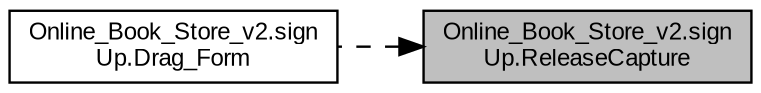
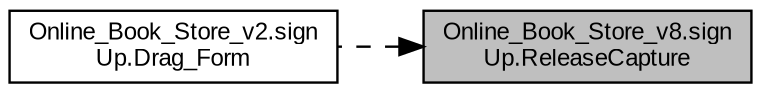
node "Online_Book_Store_v2.sign Up.ReleaseCapture": label "Online_Book_Store_v2.sign Up.ReleaseCapture" -> "Online_Book_Store_v8.sign Up.ReleaseCapture"
